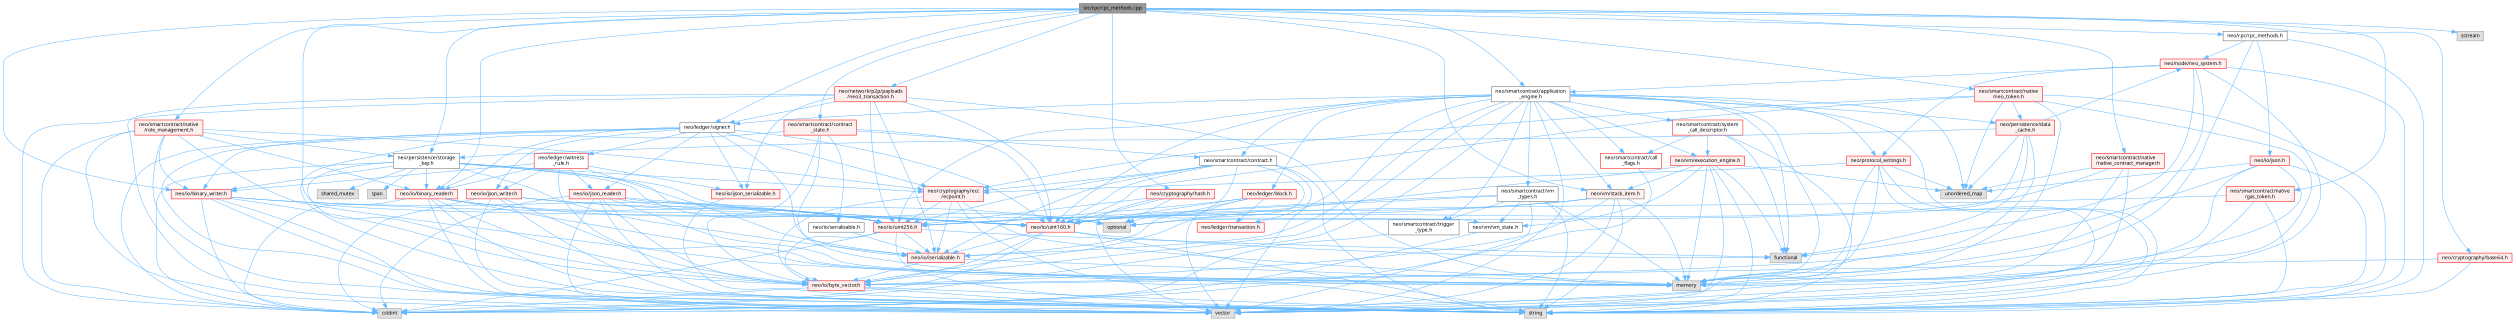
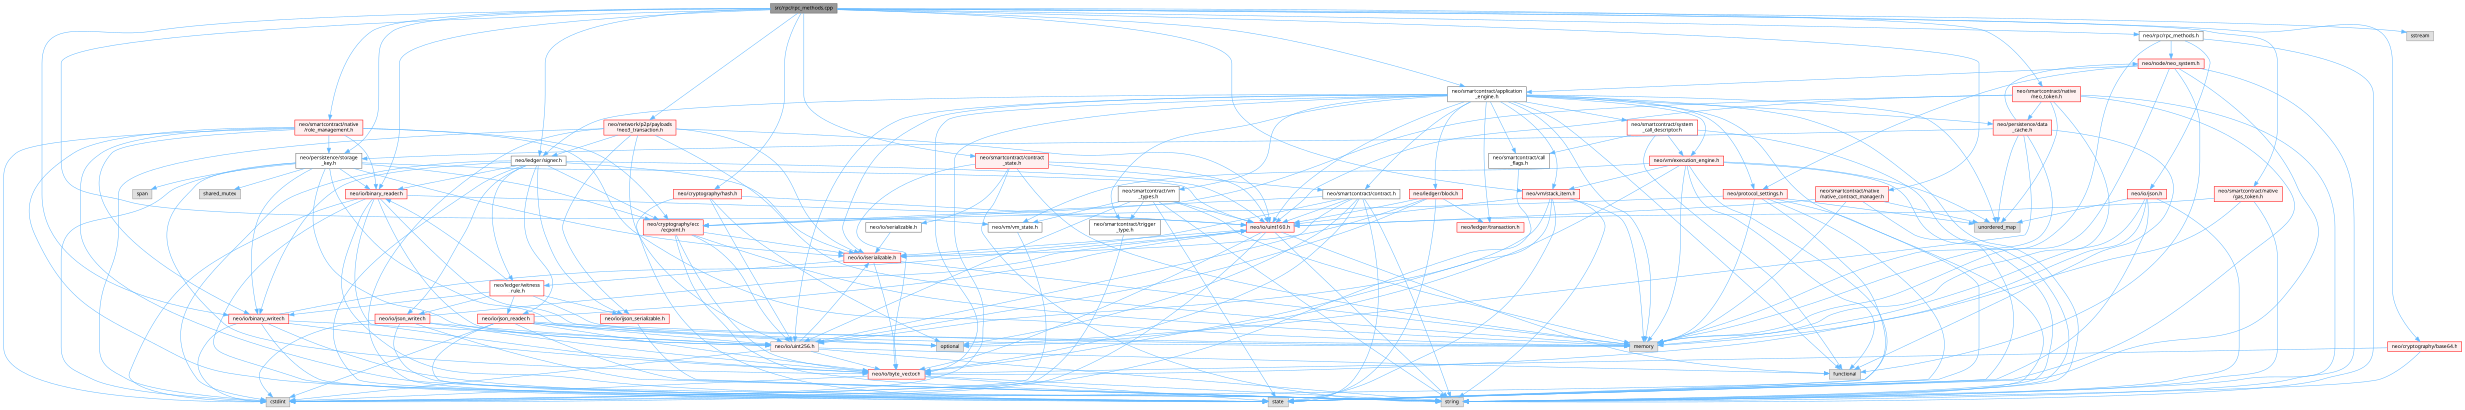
node "neo/smartcontract/call _flags.h": color red -> grey40
node "neo/vm/stack_item.h": color grey40 -> red
edge "neo/ledger/witness _rule.h" -> "neo/io/iserializable.h": reversed
node "neo/io/uint256.h": color red -> grey60
node "vector": label "vector" -> "state"
